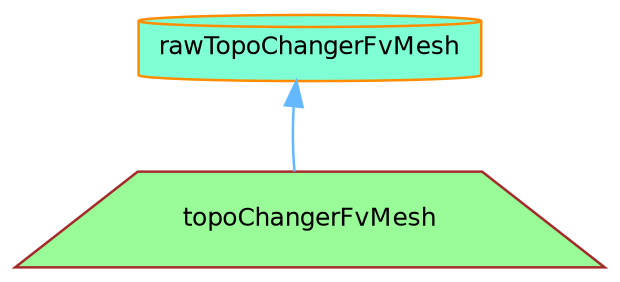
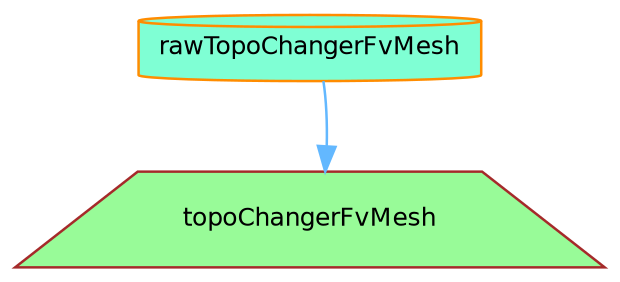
edge "topoChangerFvMesh" -> "rawTopoChangerFvMesh": reversed
